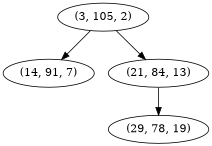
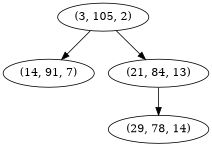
node "(29, 78, 19)": label "(29, 78, 19)" -> "(29, 78, 14)"
